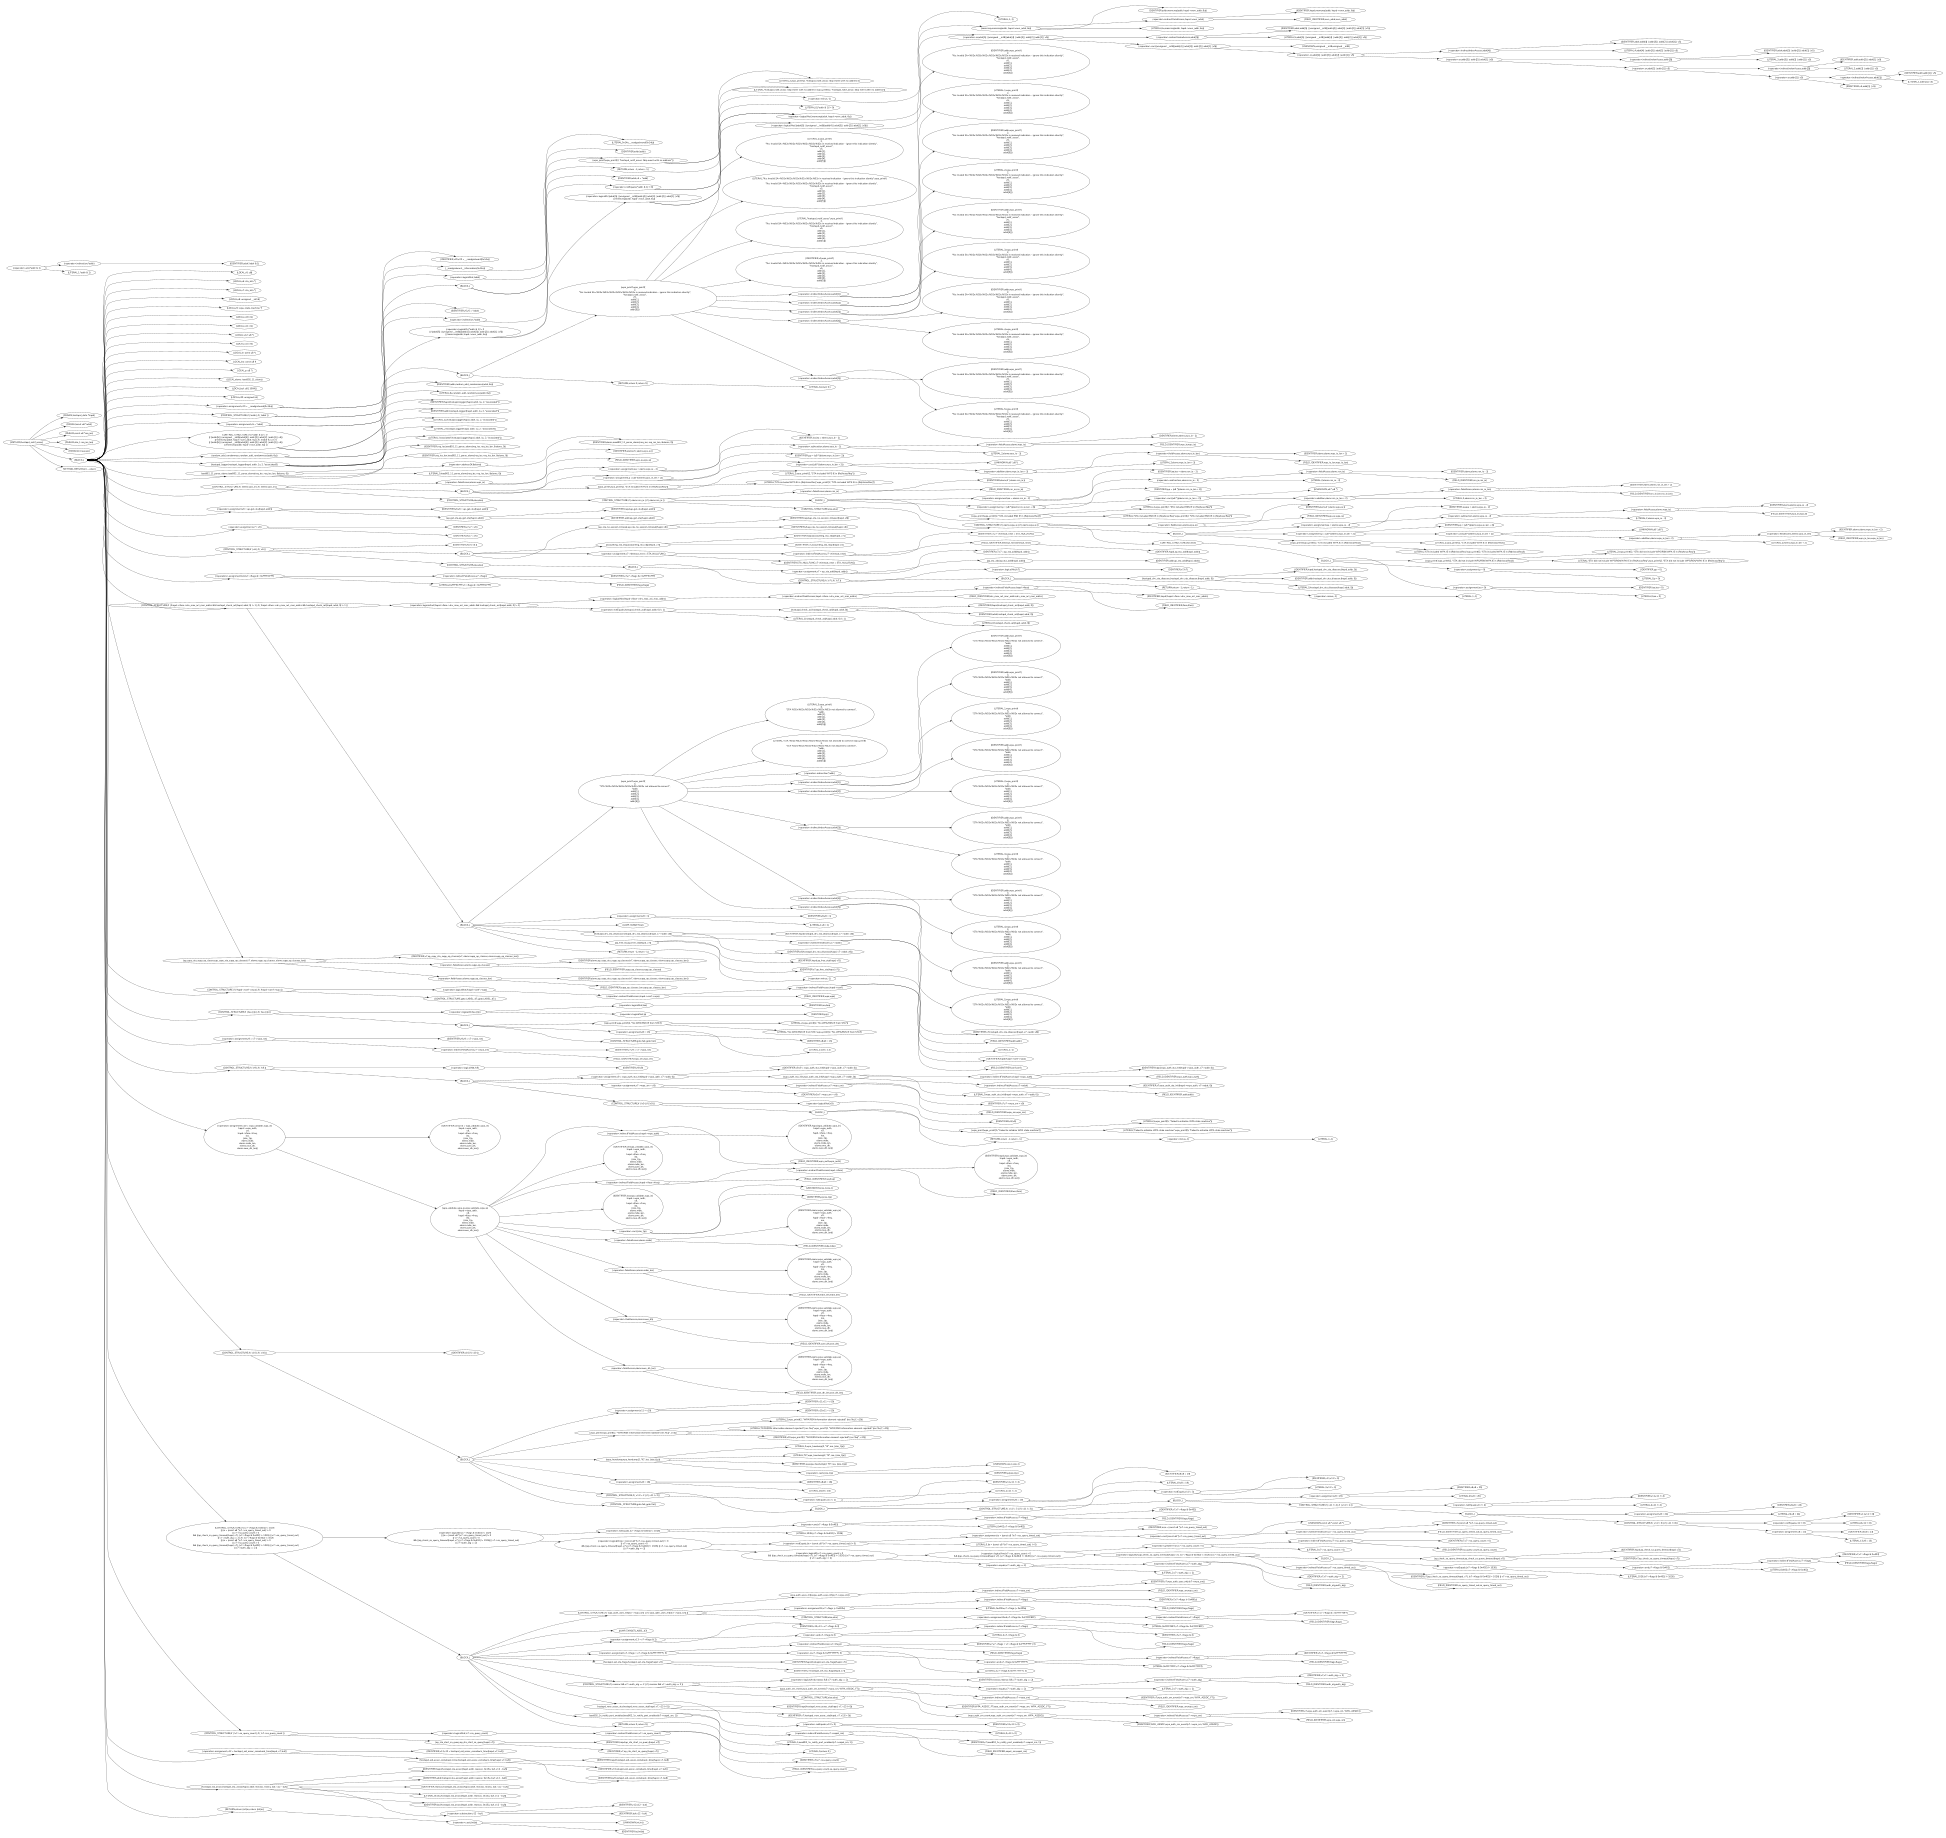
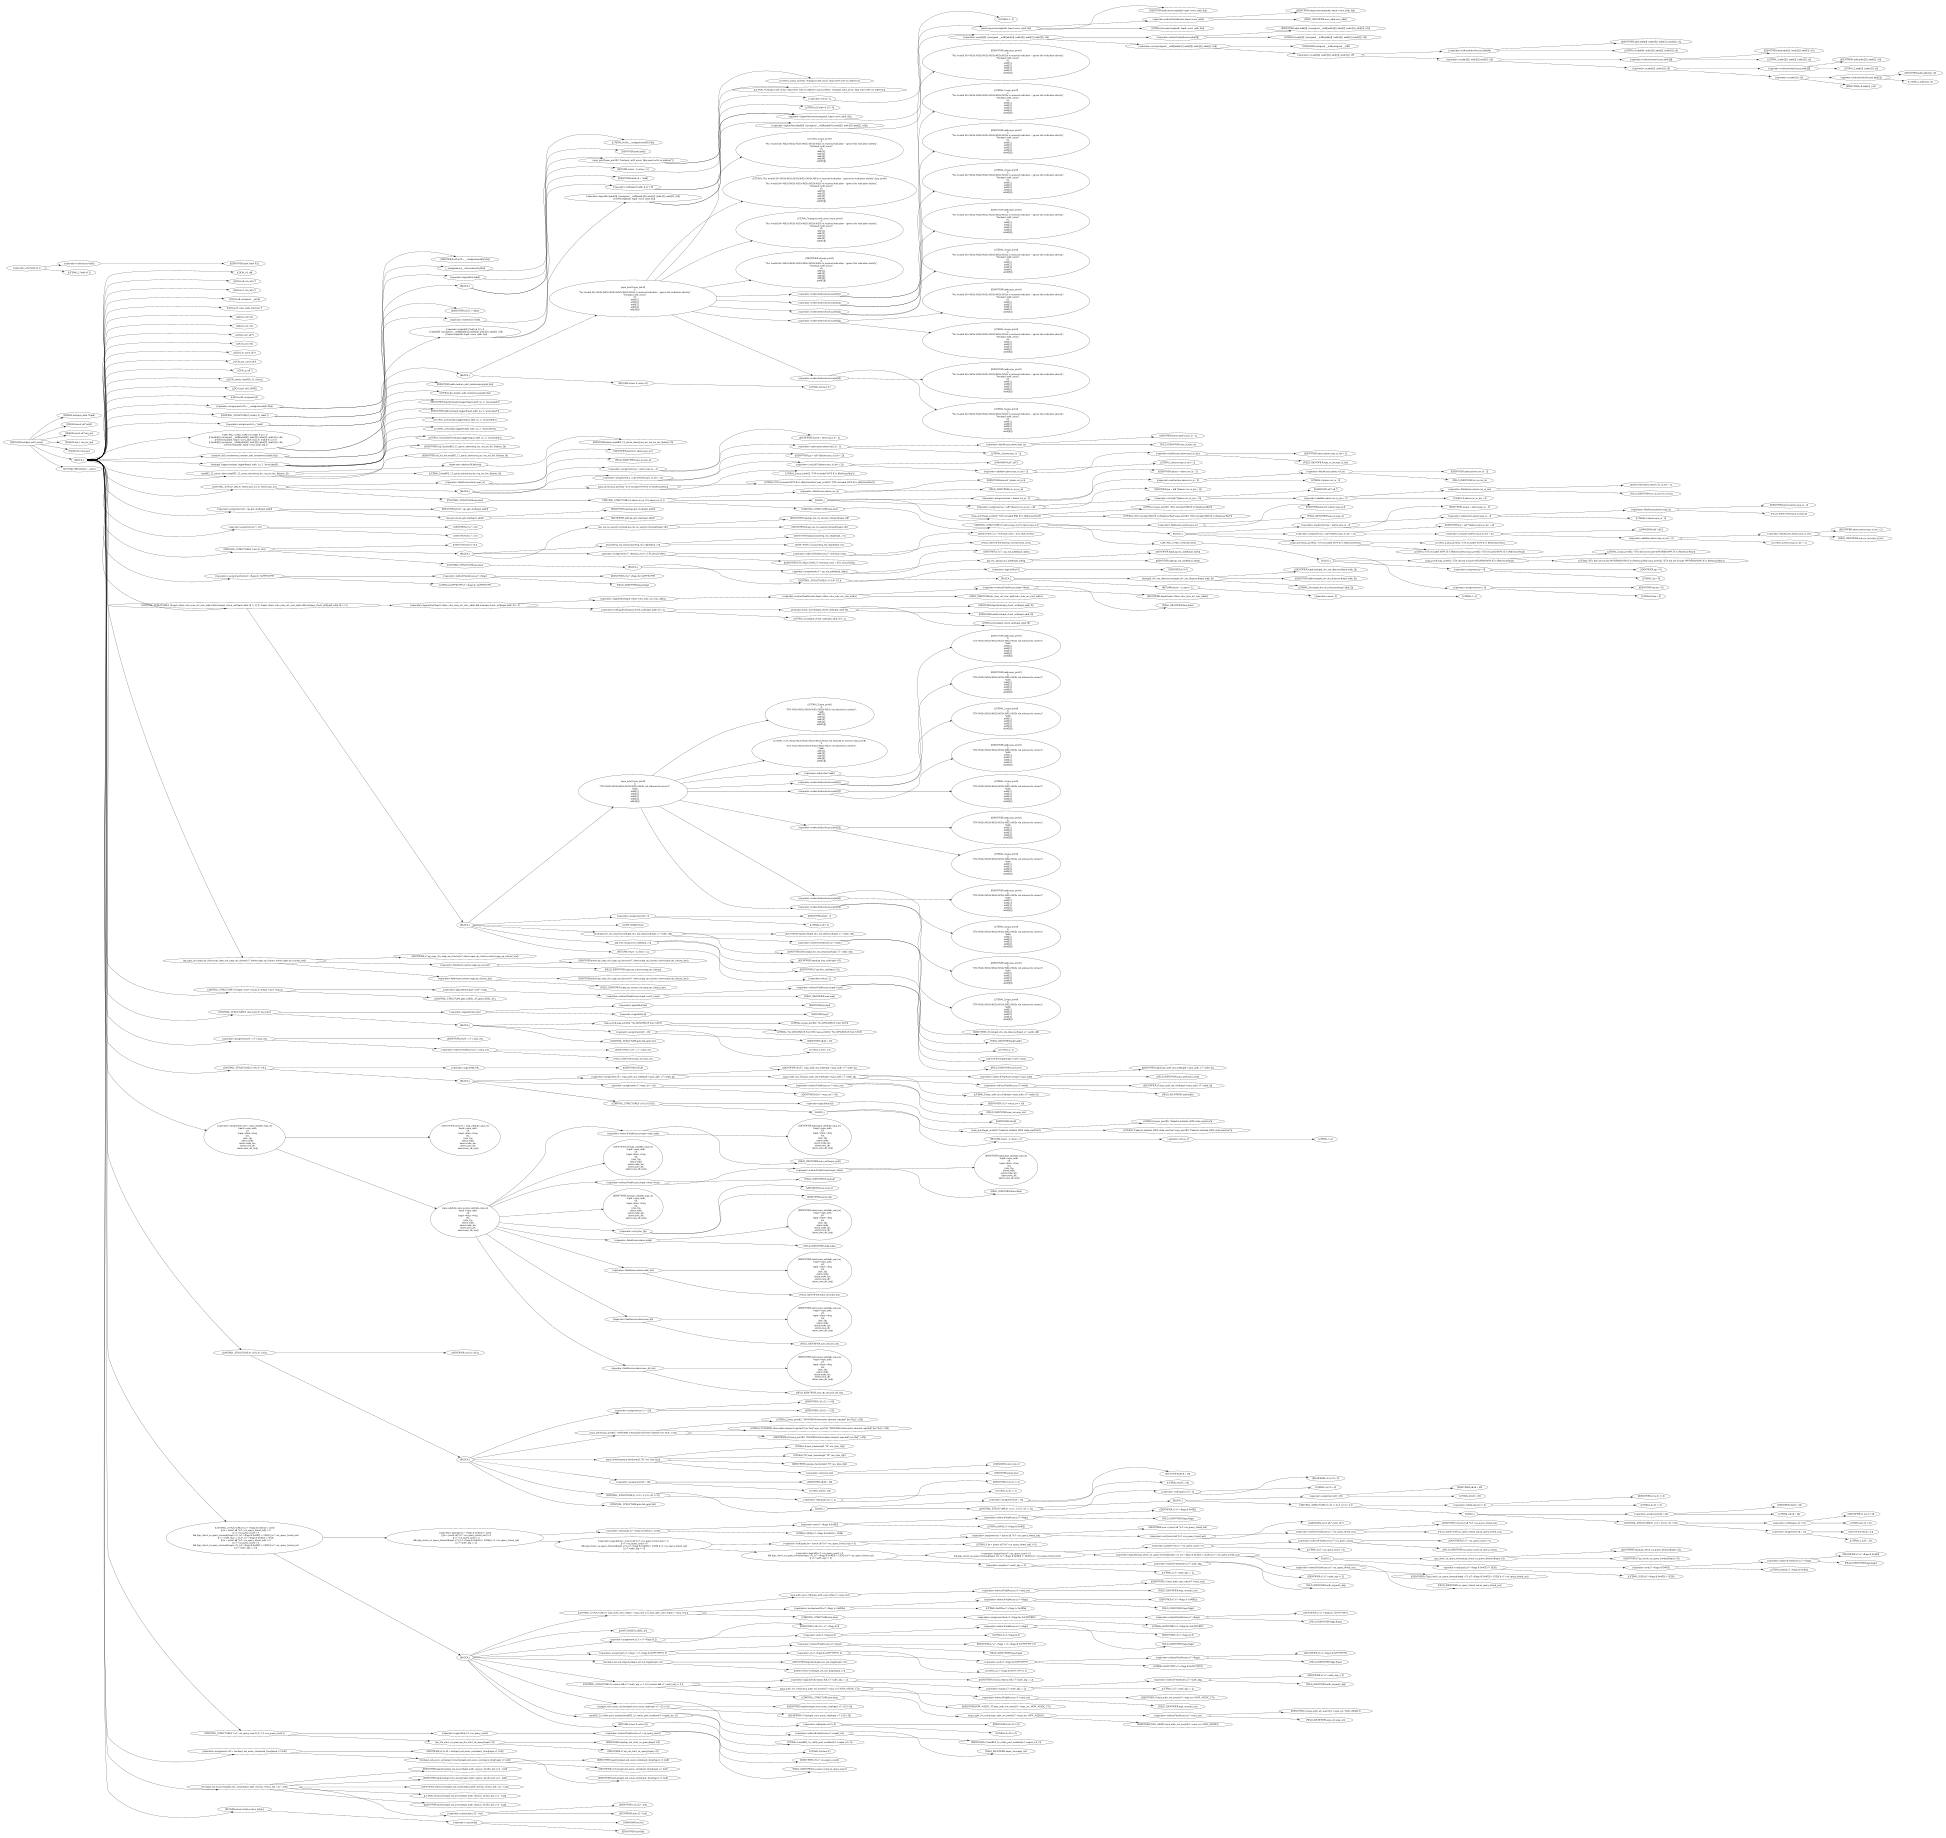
edge "(FIELD_IDENTIFIER,timeout_next,timeout_next)" -> "(IDENTIFIER,hapd,ap_sta_add(hapd, addr))": now "(ap_sta_add,ap_sta_add(hapd, addr))" -> "(IDENTIFIER,hapd,ap_sta_add(hapd, addr))"
